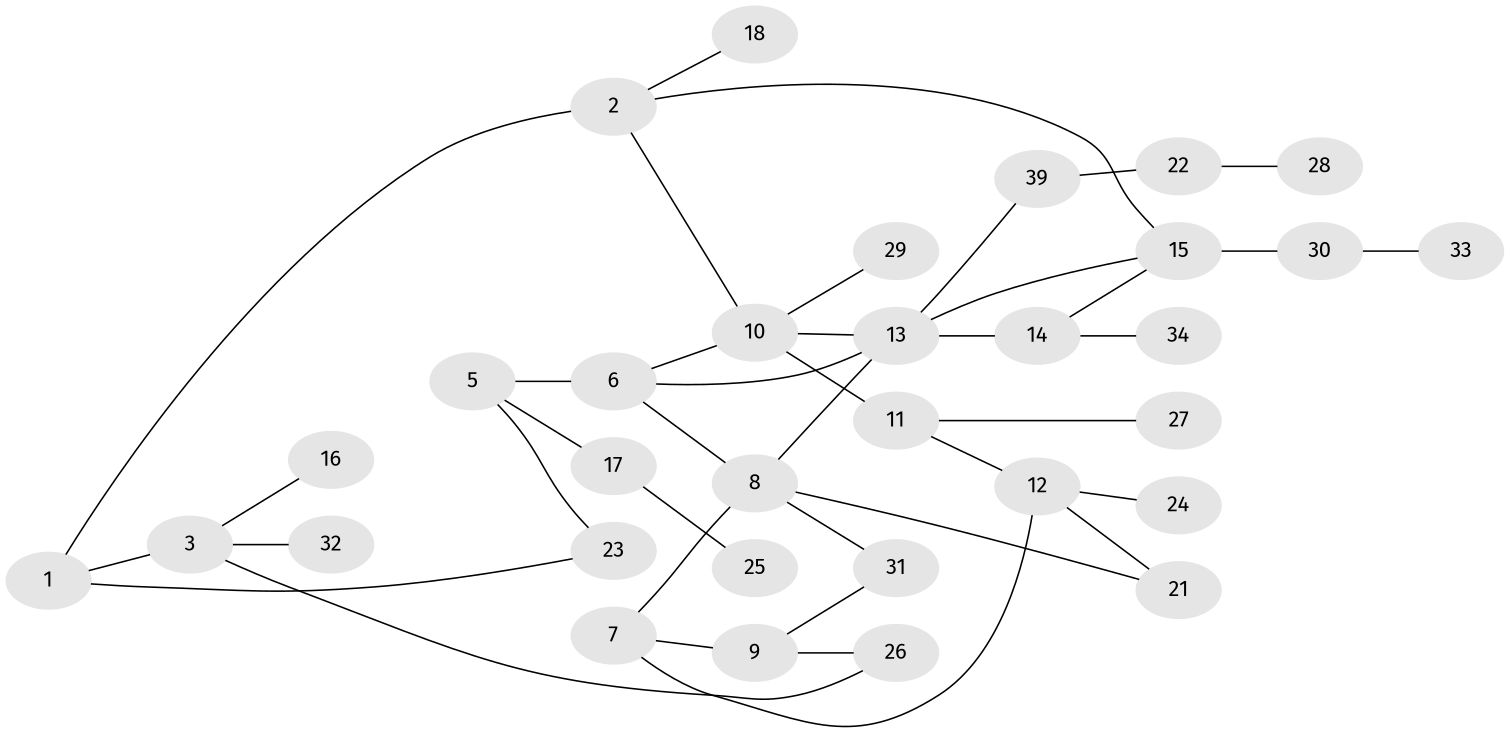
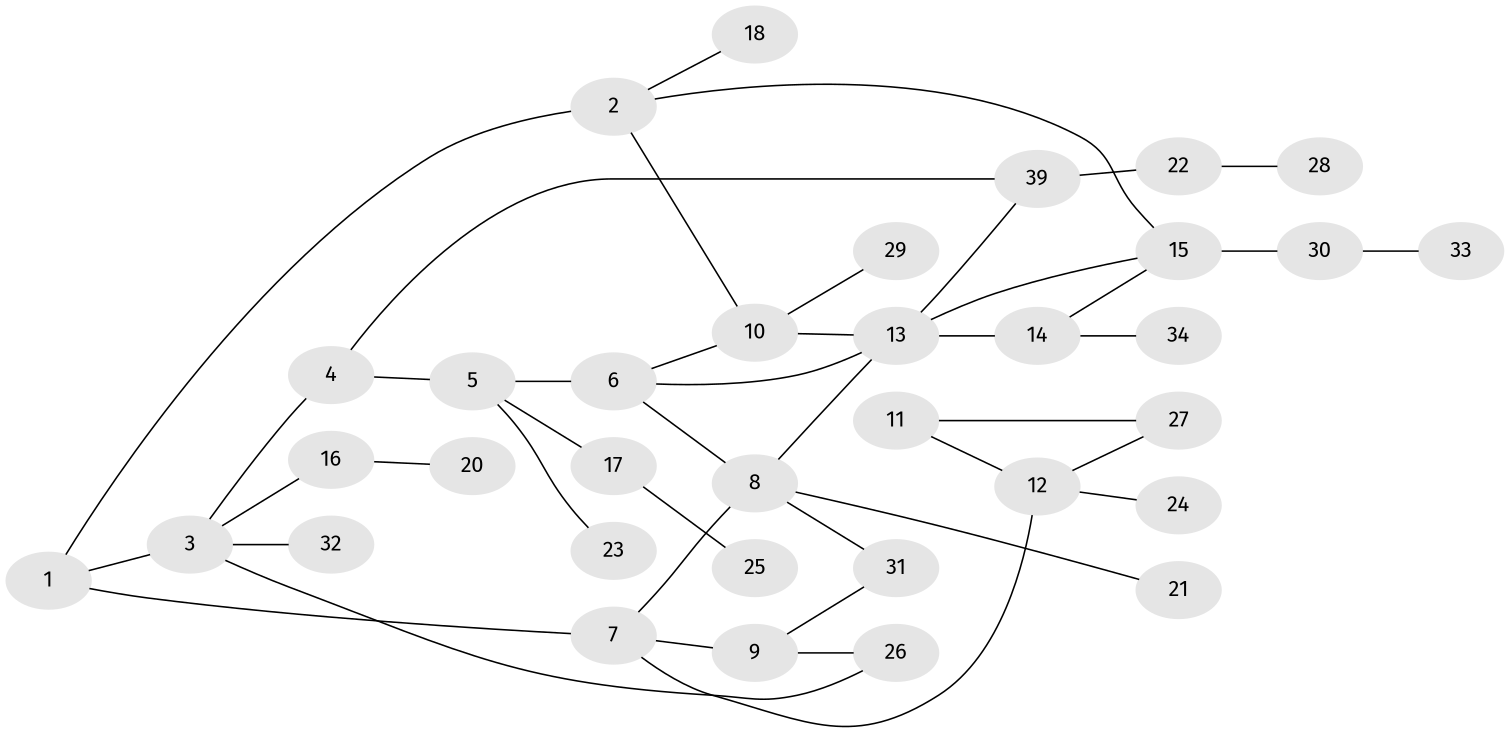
node "4": added
edge "10" -- "11": removed
node "20": added
edge "12" -- "21": now "12" -- "27"
edge "23" -- "1": now "7" -- "1"
